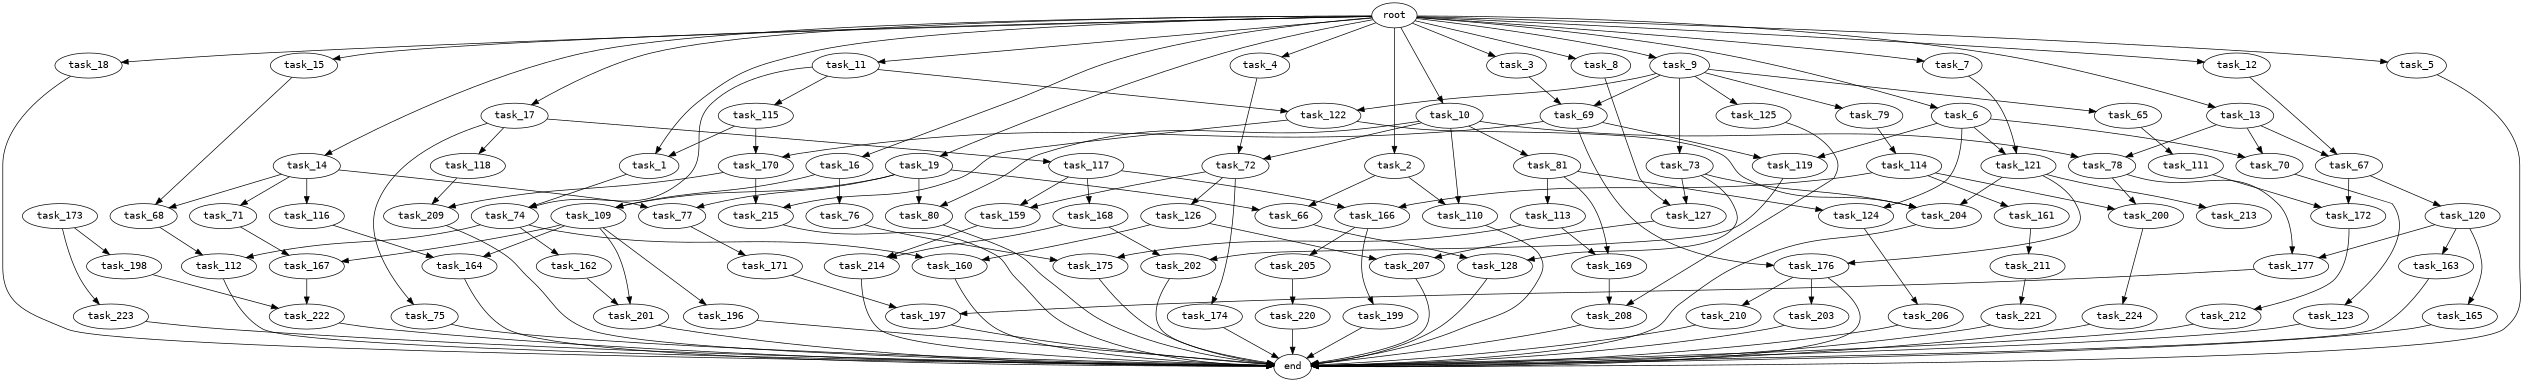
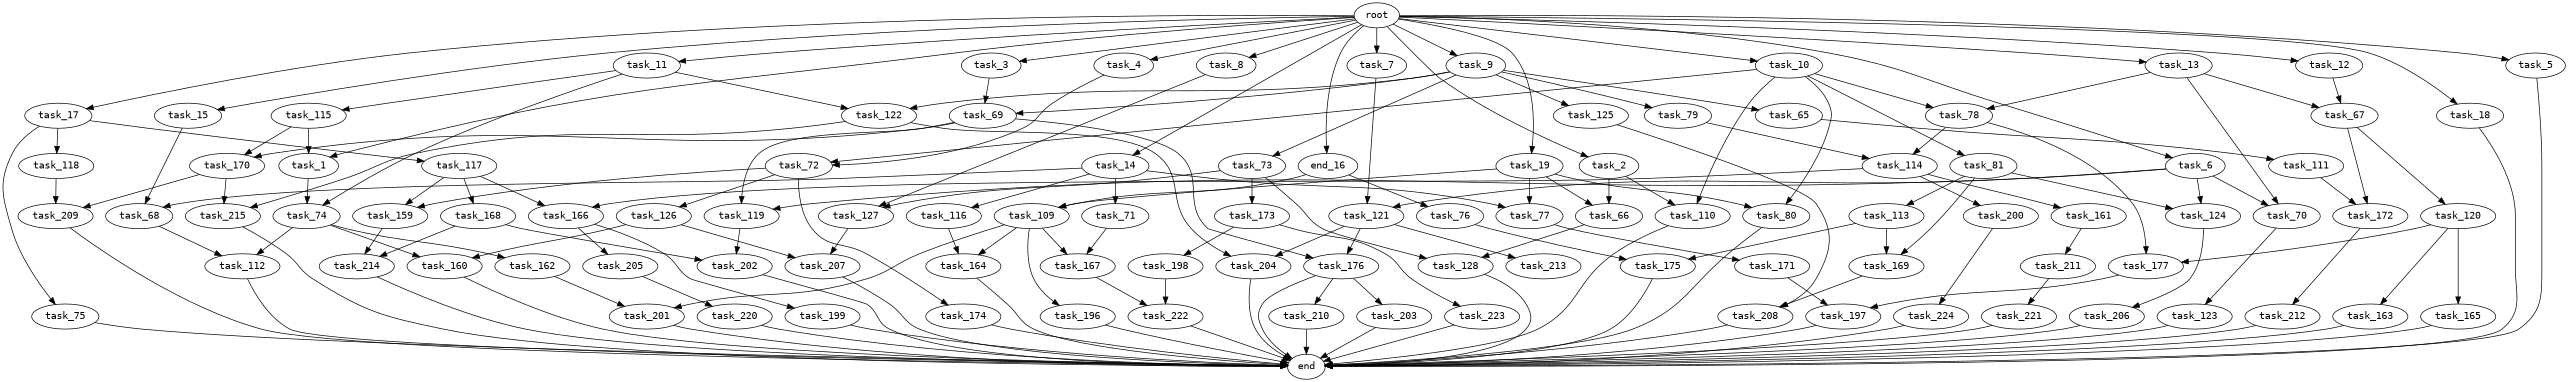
node "task_16": label "task_16" -> "end_16"
edge "task_78" -> "task_200": now "task_78" -> "task_114"
edge "task_73" -> "task_204": now "task_73" -> "task_173"
